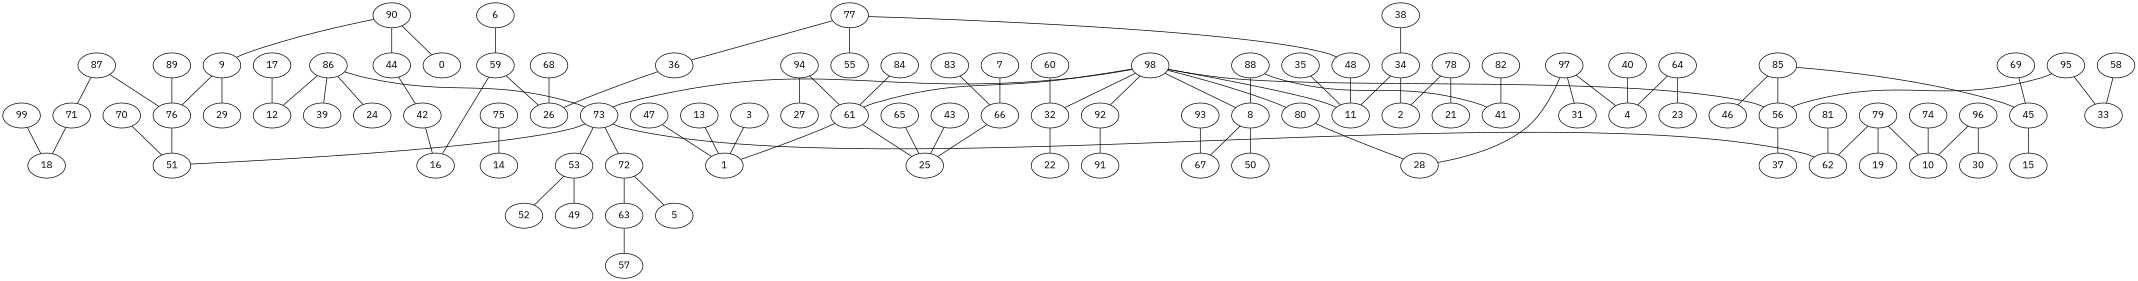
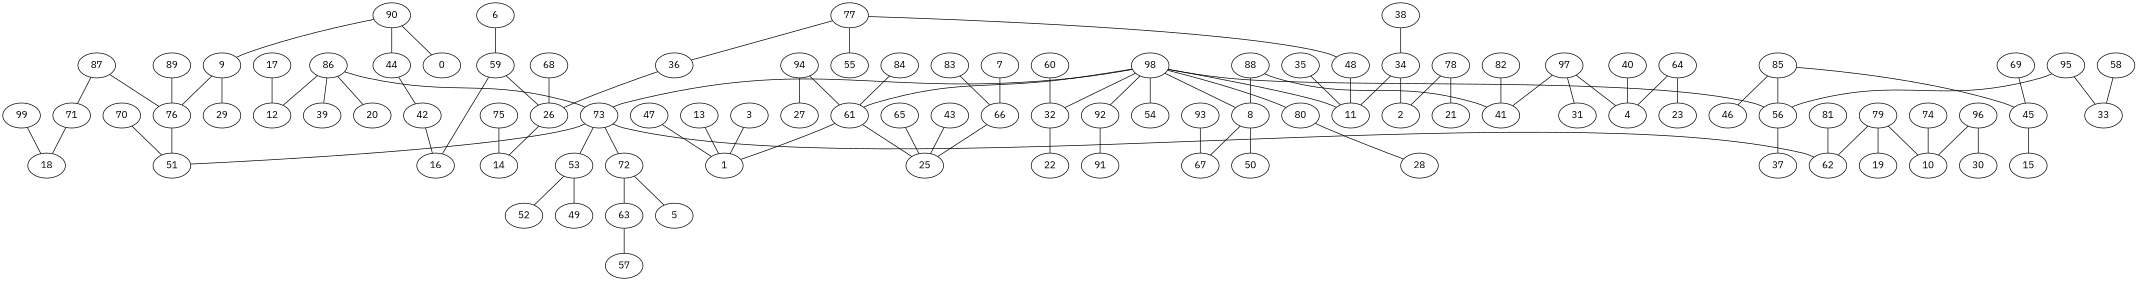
node "24": label "24" -> "20"
node "54": added
edge "97" -- "28": now "97" -- "41"
edge "26" -- "14": added
